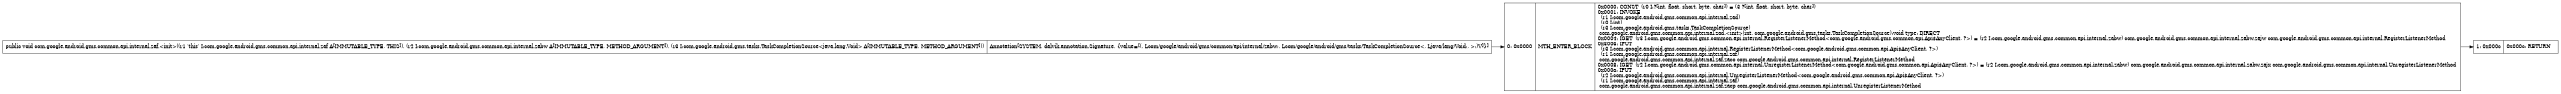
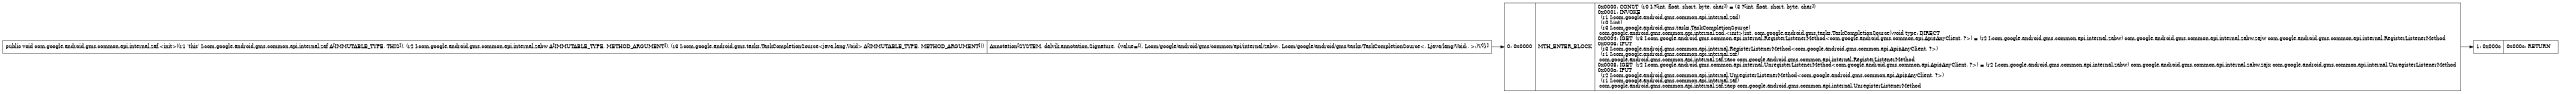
node "0: 0x0000": text "0x3006: IPUT" -> "0x0006: IPUT"
